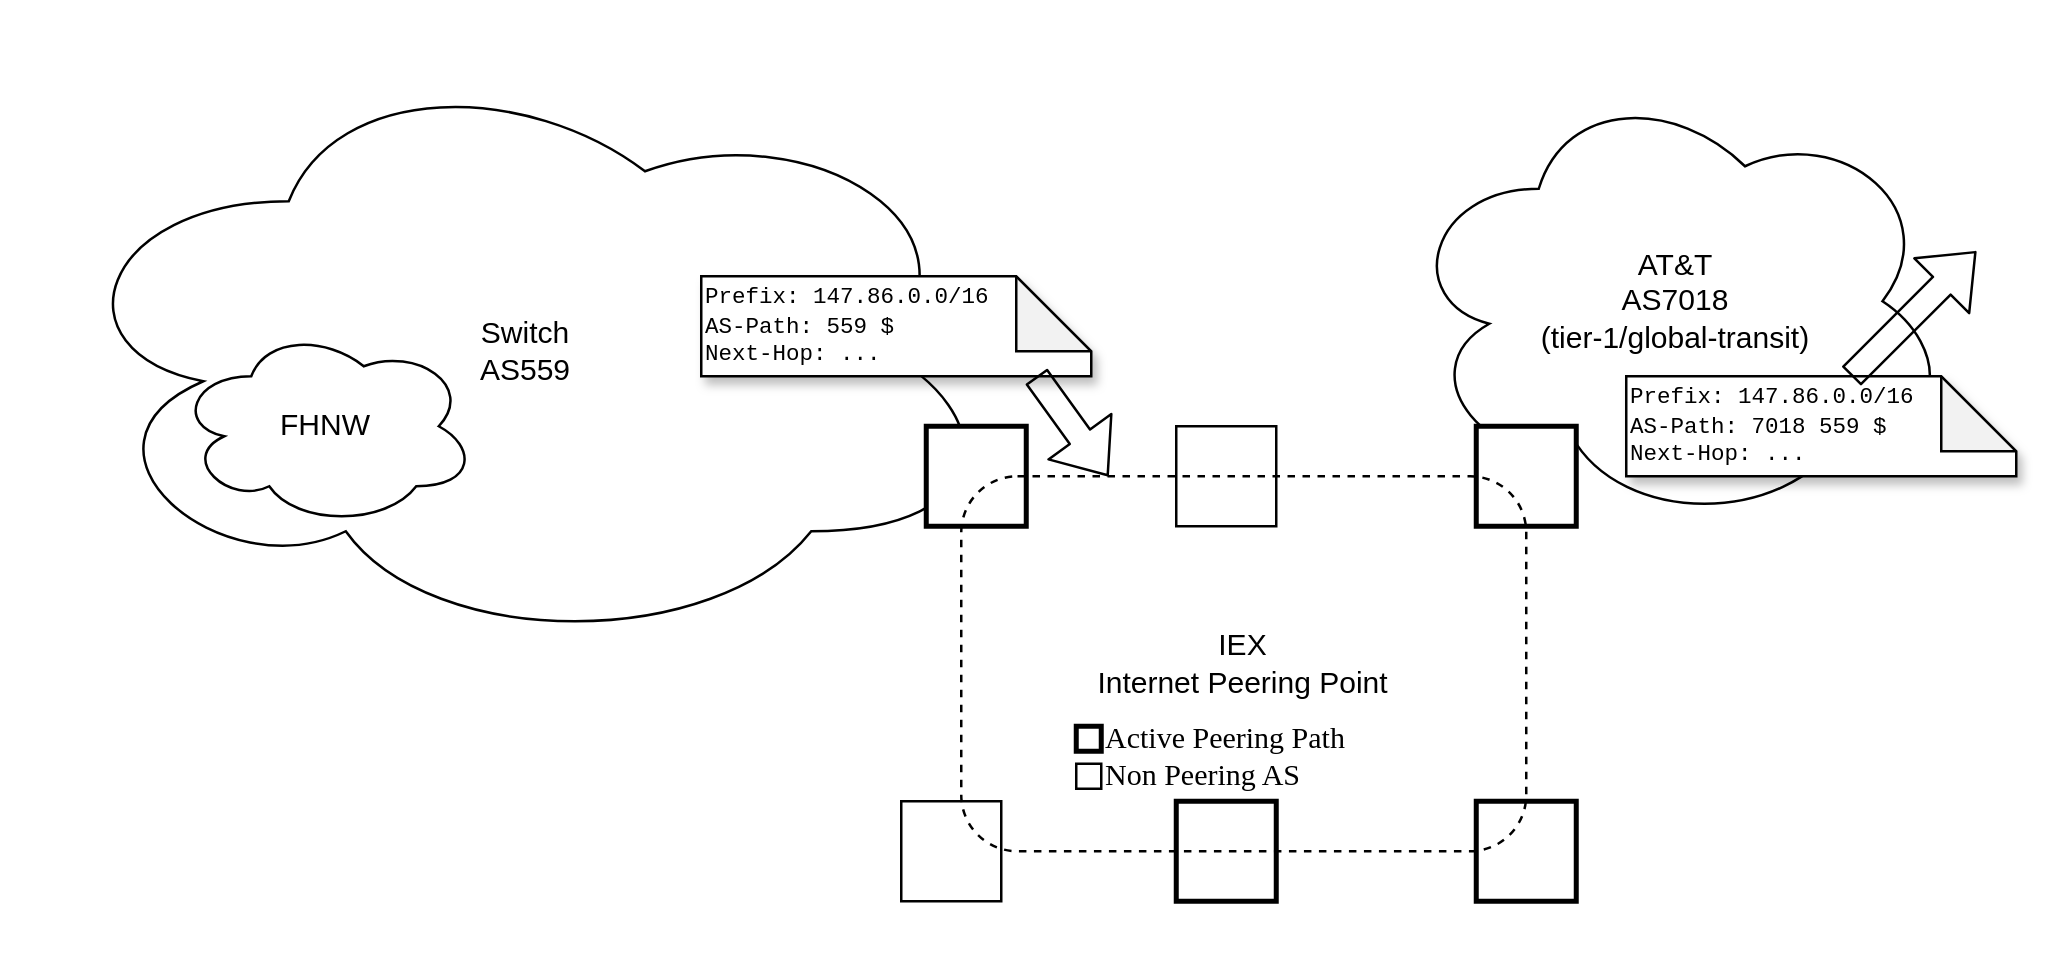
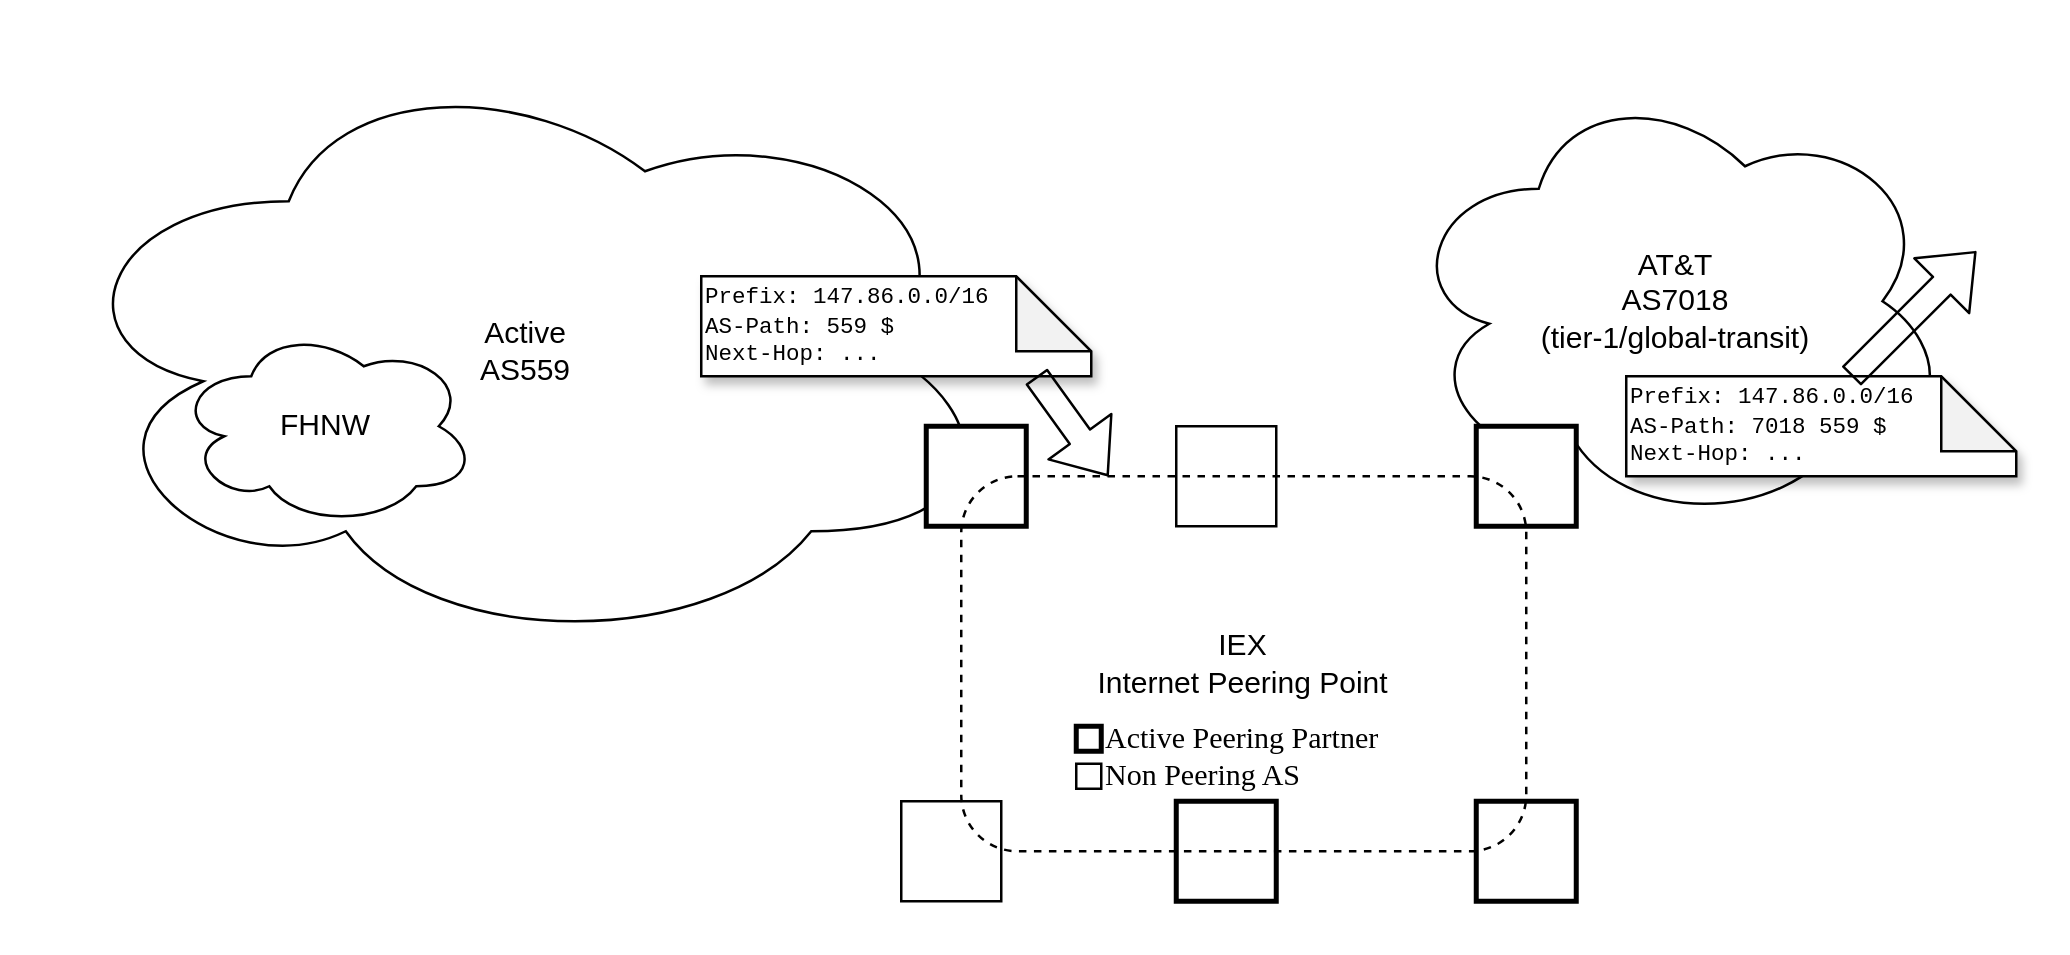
node "Switch AS559": label "Switch AS559" -> "Active AS559"
node "Active Peering Path": label "Active Peering Path" -> "Active Peering Partner"
